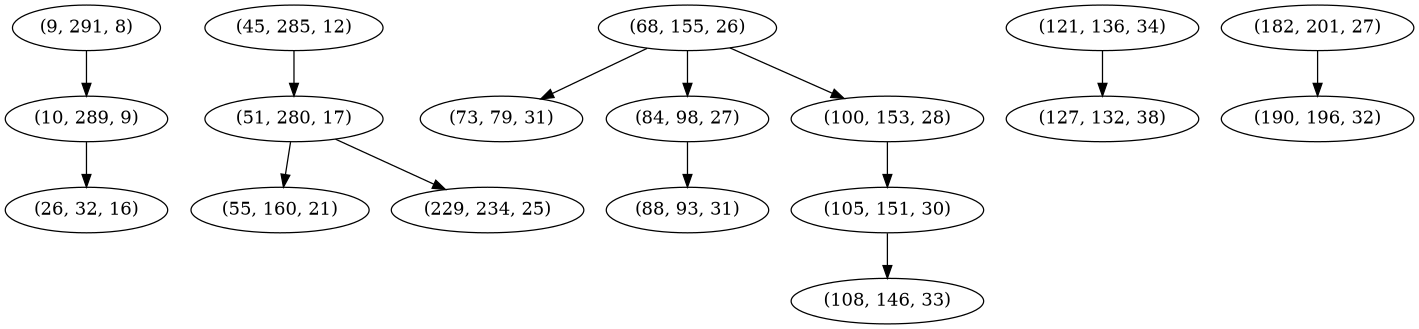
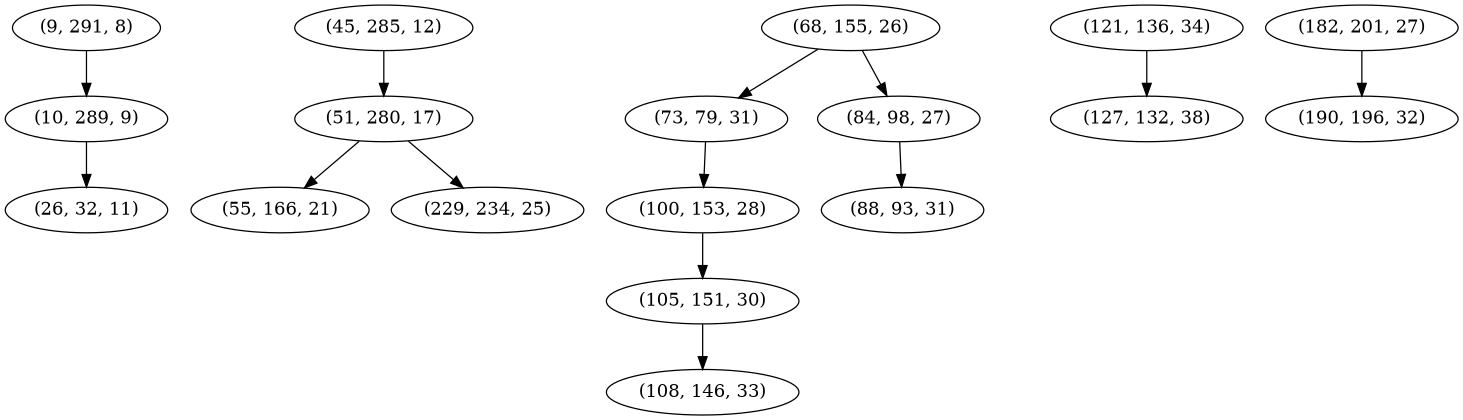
edge "(68, 155, 26)" -> "(100, 153, 28)": now "(73, 79, 31)" -> "(100, 153, 28)"
node "(26, 32, 16)": label "(26, 32, 16)" -> "(26, 32, 11)"
node "(55, 160, 21)": label "(55, 160, 21)" -> "(55, 166, 21)"
